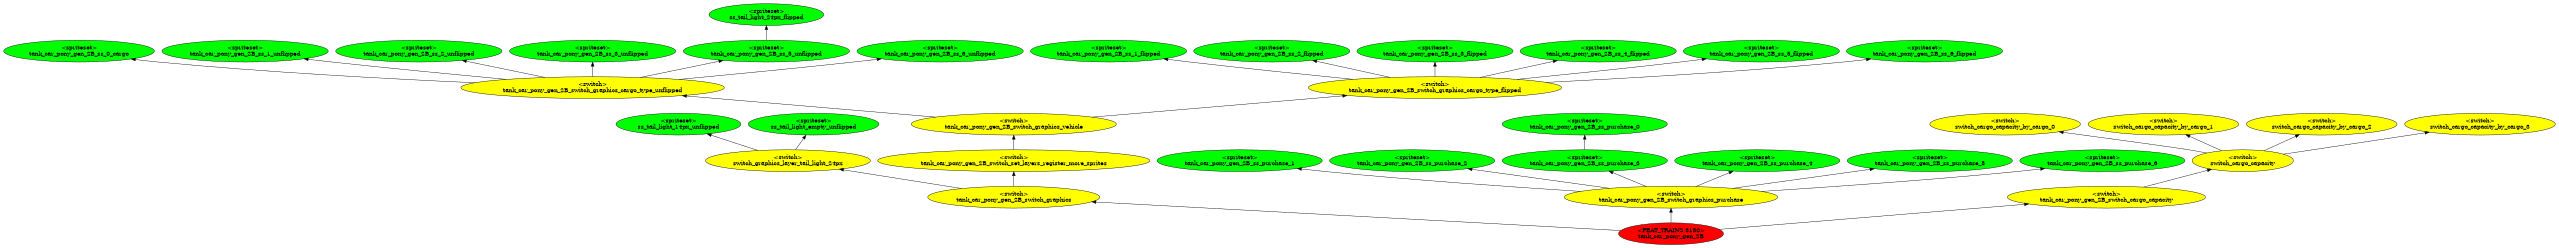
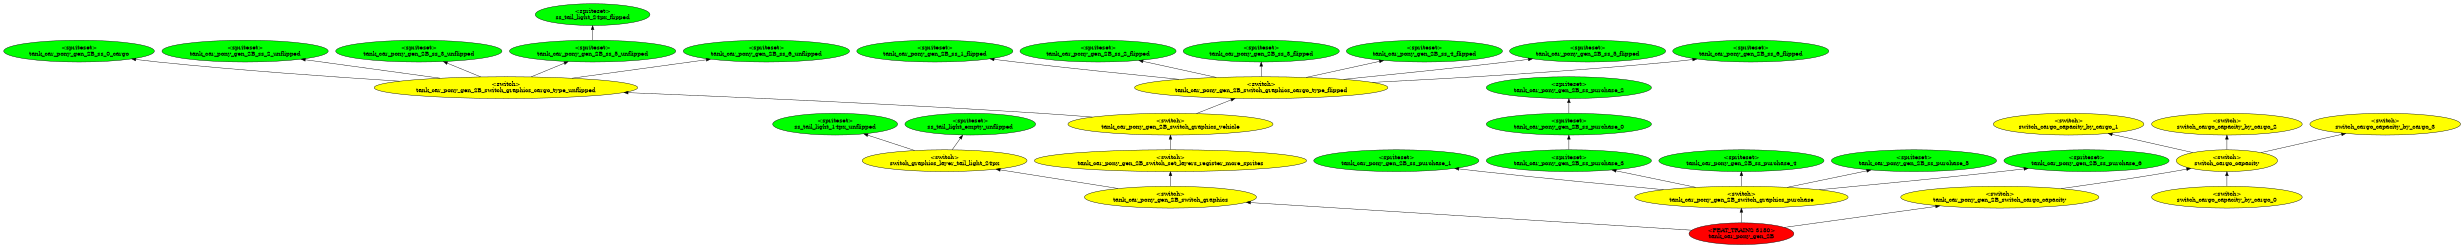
node "<spriteset> tank_car_pony_gen_2B_ss_1_unflipped": removed
edge "<switch> switch_cargo_capacity" -> "<switch> switch_cargo_capacity_by_cargo_0": reversed
edge "<switch> tank_car_pony_gen_2B_switch_graphics_purchase" -> "<spriteset> tank_car_pony_gen_2B_ss_purchase_2": now "<spriteset> tank_car_pony_gen_2B_ss_purchase_0" -> "<spriteset> tank_car_pony_gen_2B_ss_purchase_2"
